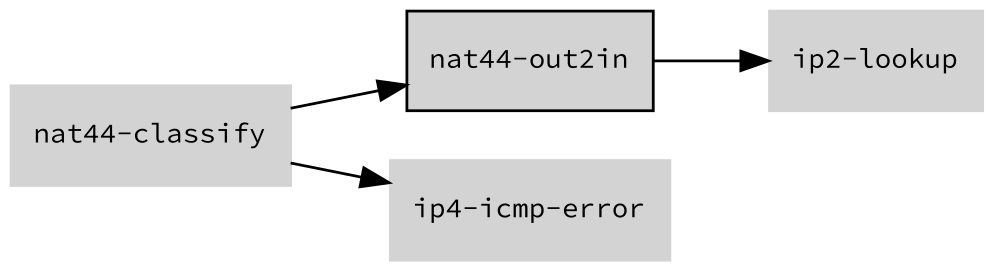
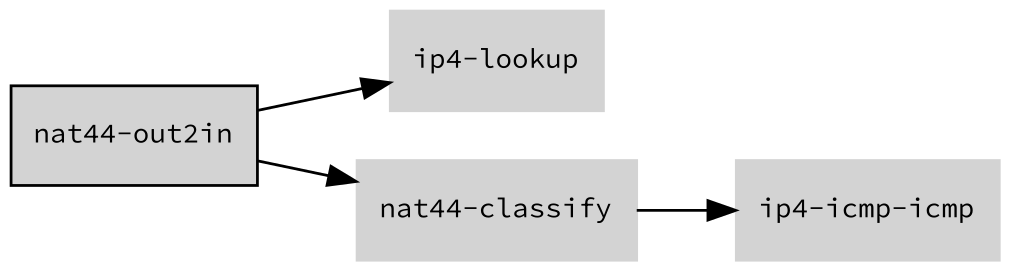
node "ip2-lookup": label "ip2-lookup" -> "ip4-lookup"
edge "nat44-classify" -> "nat44-out2in": reversed
node "ip4-icmp-error": label "ip4-icmp-error" -> "ip4-icmp-icmp"
